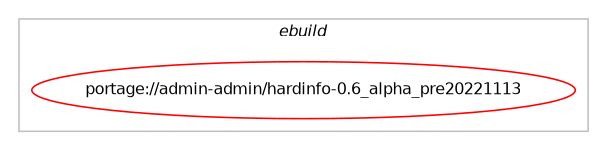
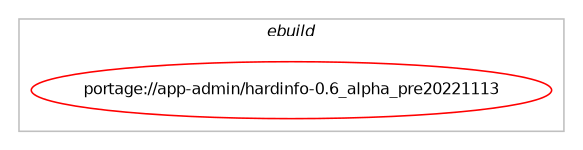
node "portage://admin-admin/hardinfo-0.6_alpha_pre20221113": label "portage://admin-admin/hardinfo-0.6_alpha_pre20221113" -> "portage://app-admin/hardinfo-0.6_alpha_pre20221113"
